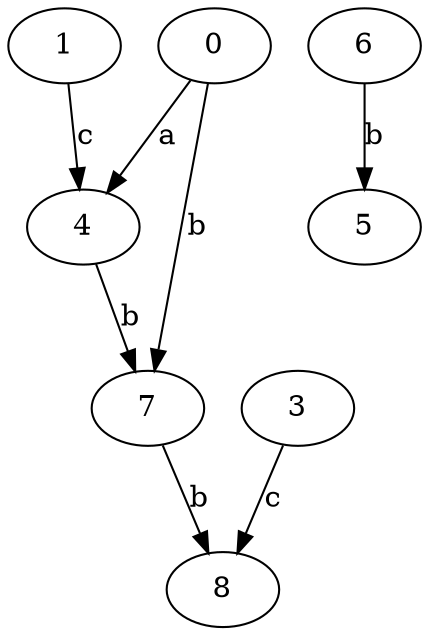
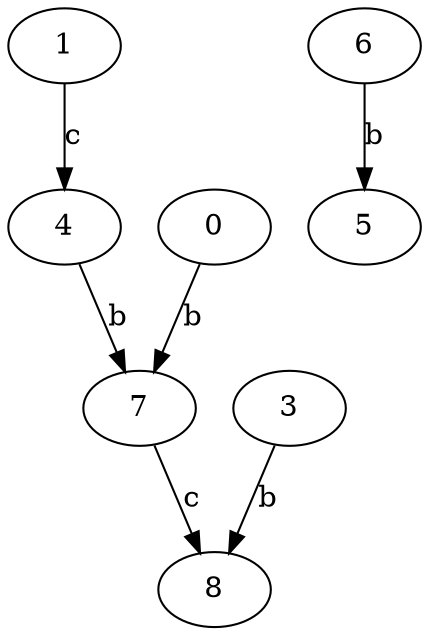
edge "0" -> "4": removed, label "a"
edge "7" -> "8": label "b" -> "c"
edge "3" -> "8": label "c" -> "b"
